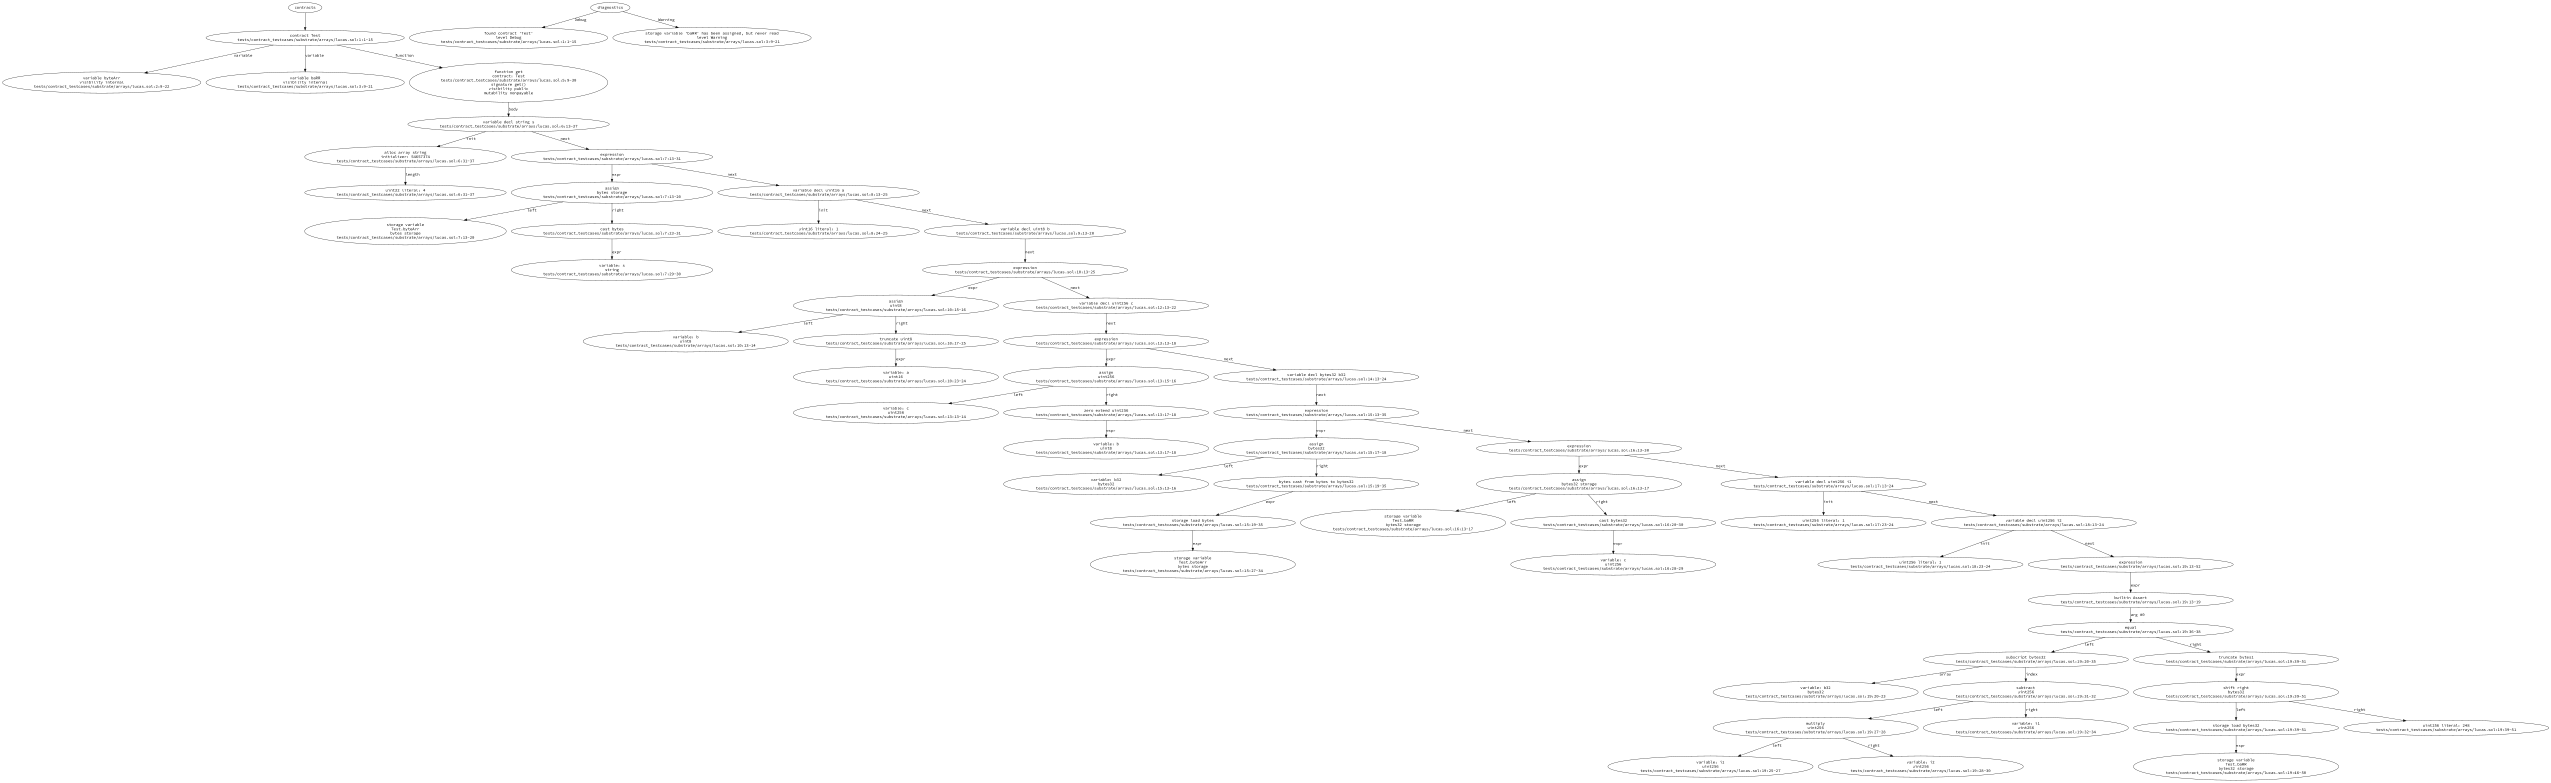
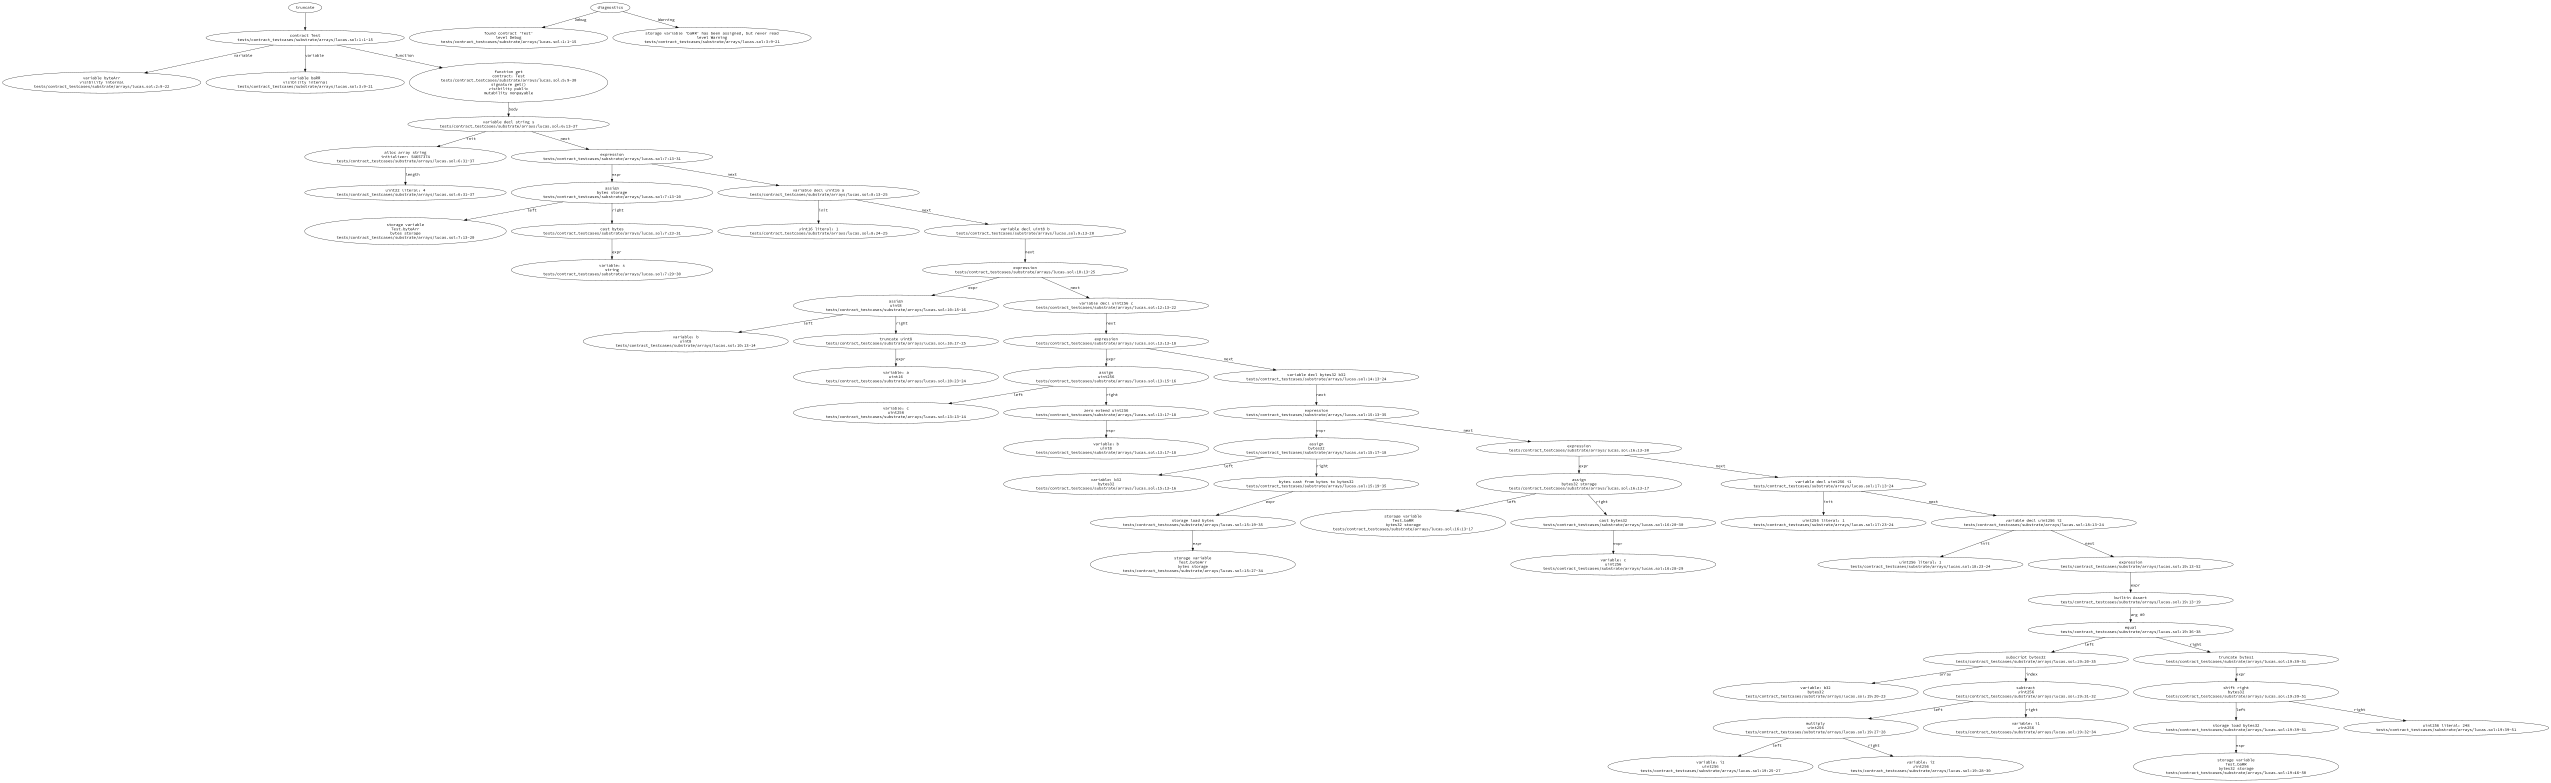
node "contracts": label "contracts" -> "truncate"
